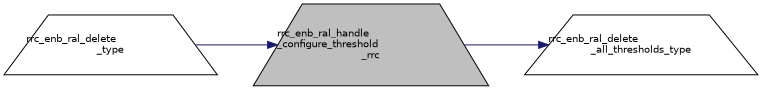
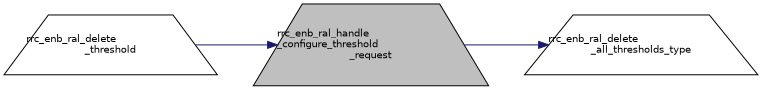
node "rrc_enb_ral_delete _type": label "rrc_enb_ral_delete _type" -> "rrc_enb_ral_delete _threshold"
node "rrc_enb_ral_handle _configure_threshold _rrc": label "rrc_enb_ral_handle _configure_threshold _rrc" -> "rrc_enb_ral_handle _configure_threshold _request"
